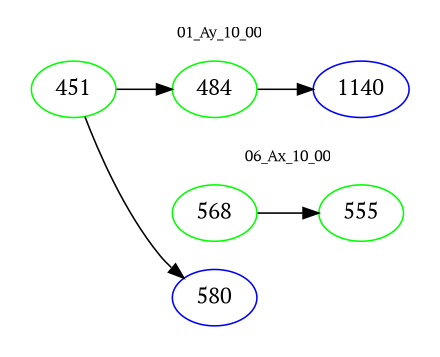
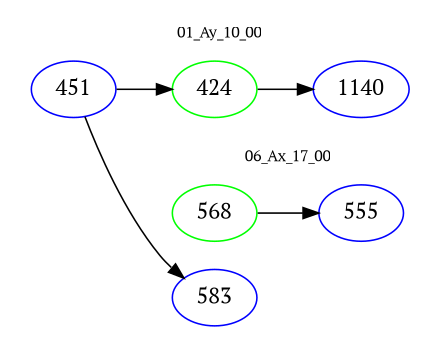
node "451": color green -> blue
node "484": label "484" -> "424"
cluster "06_Ax_10_00": label "06_Ax_10_00" -> "06_Ax_17_00"
node "555": color green -> blue
node "580": label "580" -> "583"
